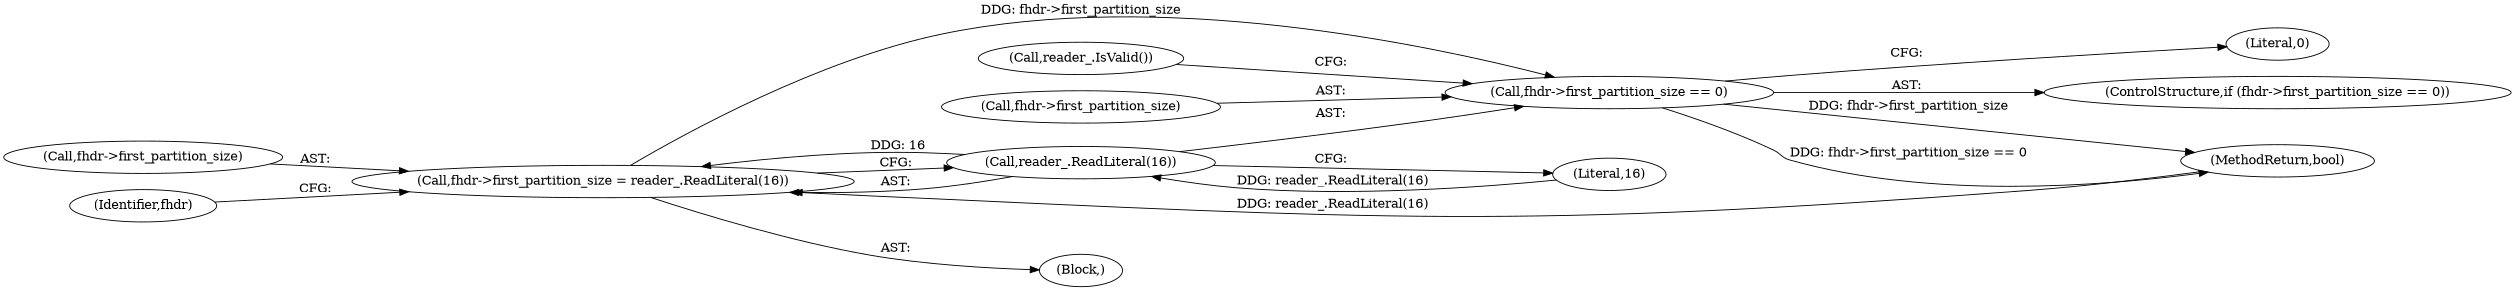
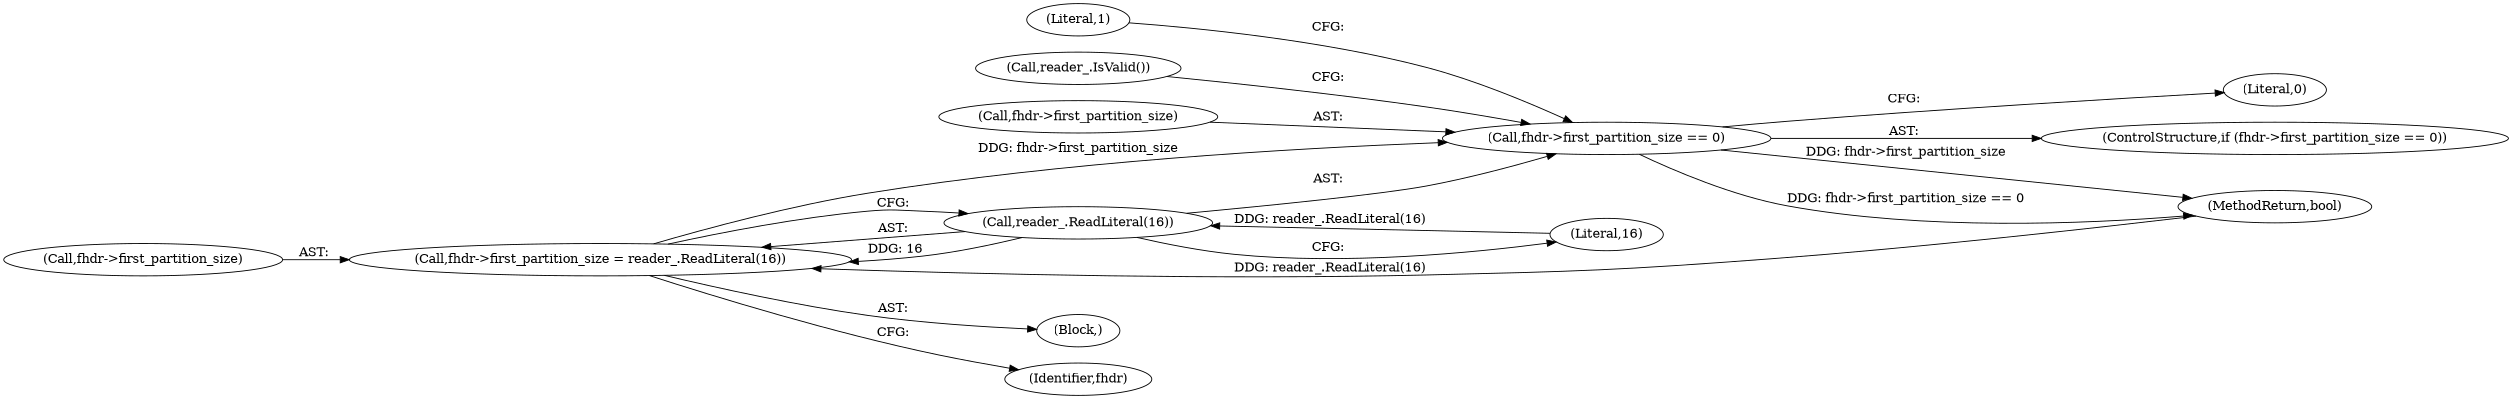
node "(Literal,1)": added
edge "(Identifier,fhdr)" -> "(Call,fhdr->first_partition_size = reader_.ReadLiteral(16))": reversed
